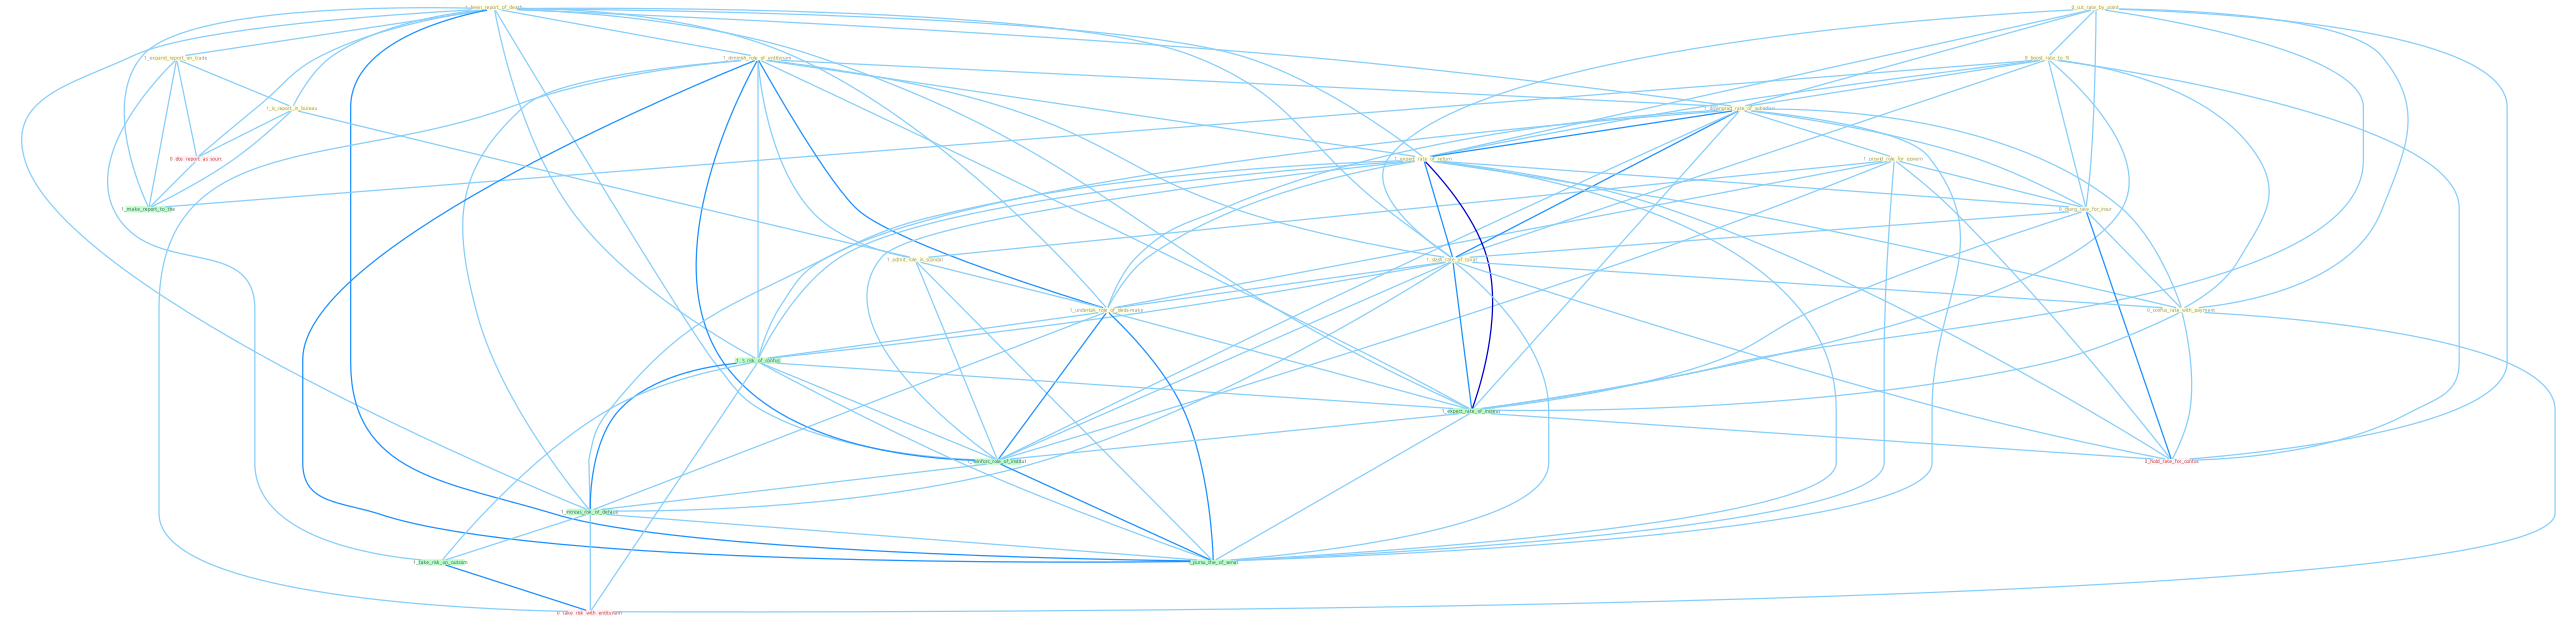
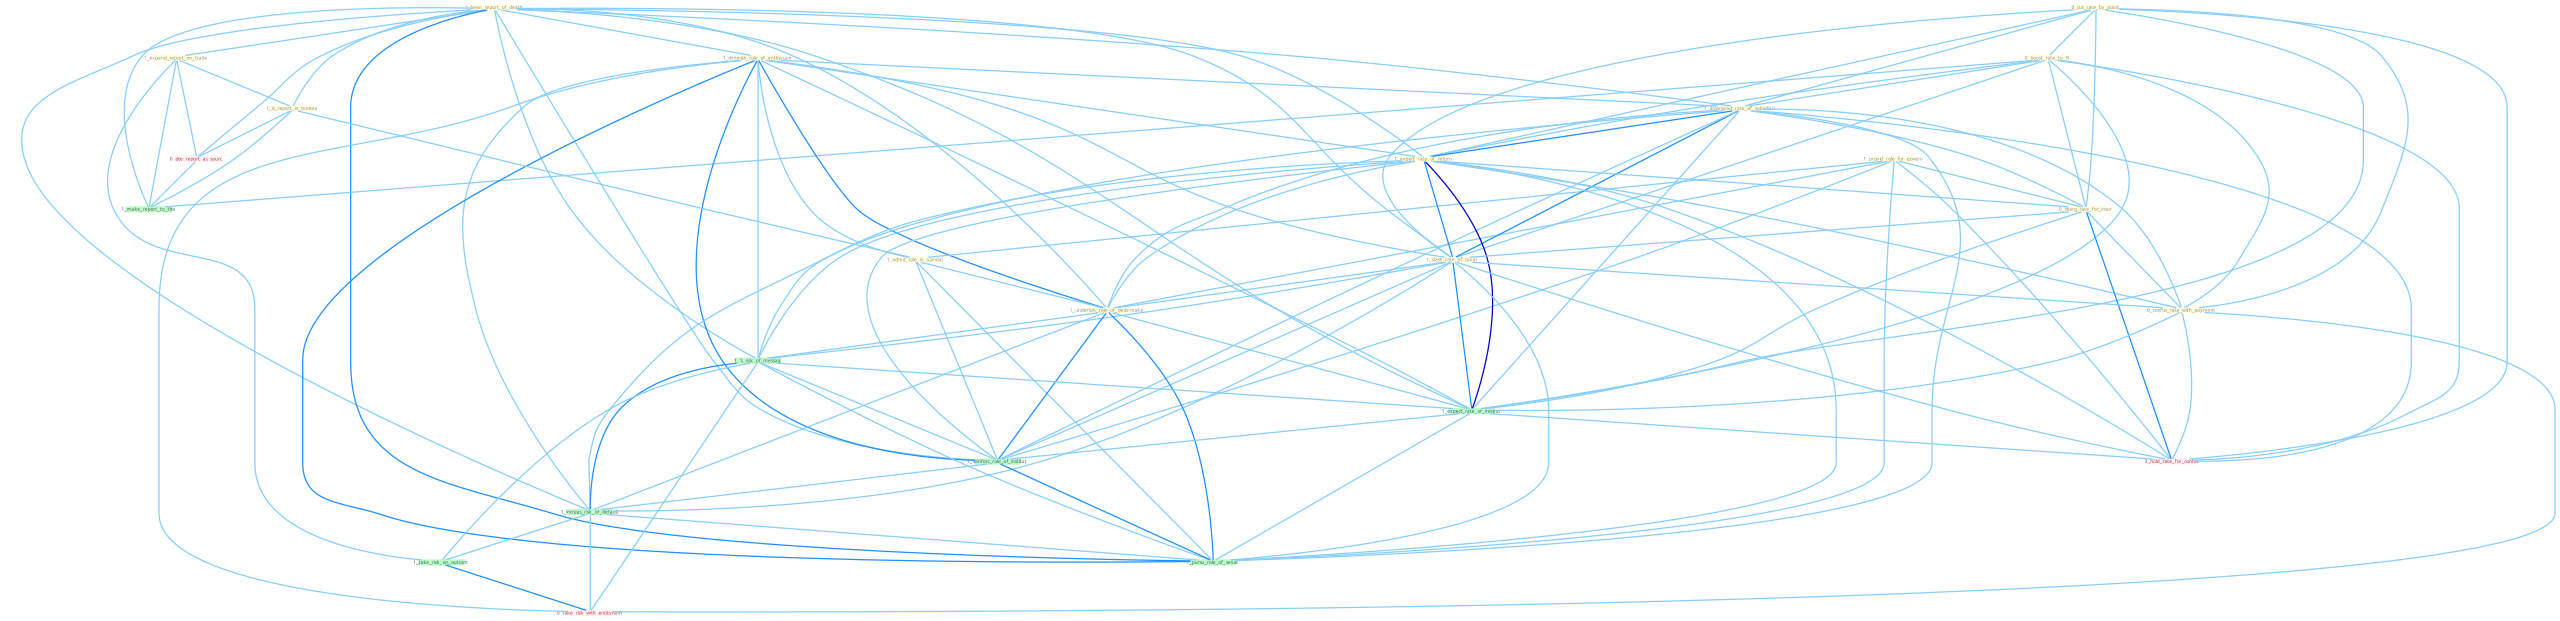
edge "1_downgrad_rate_of_subsidiari" -- "1_provid_role_for_govern": now "1_downgrad_rate_of_subsidiari" -- "0_hold_rate_for_confus"
node "1_'s_risk_of_confus": label "1_'s_risk_of_confus" -> "1_'s_risk_of_messag"
node "1_pursu_the_of_senat": label "1_pursu_the_of_senat" -> "1_pursu_role_of_senat"
